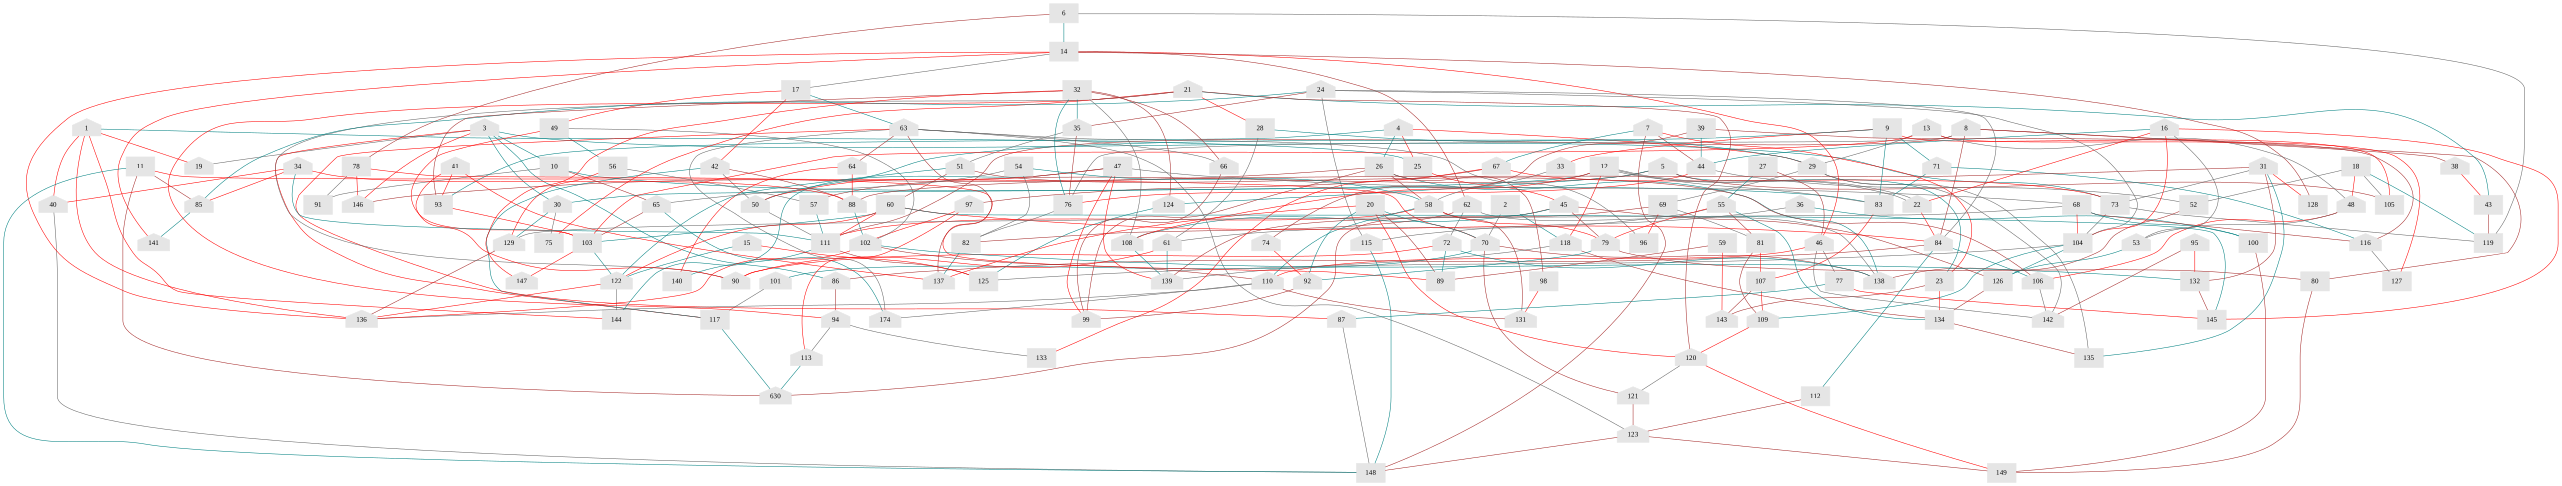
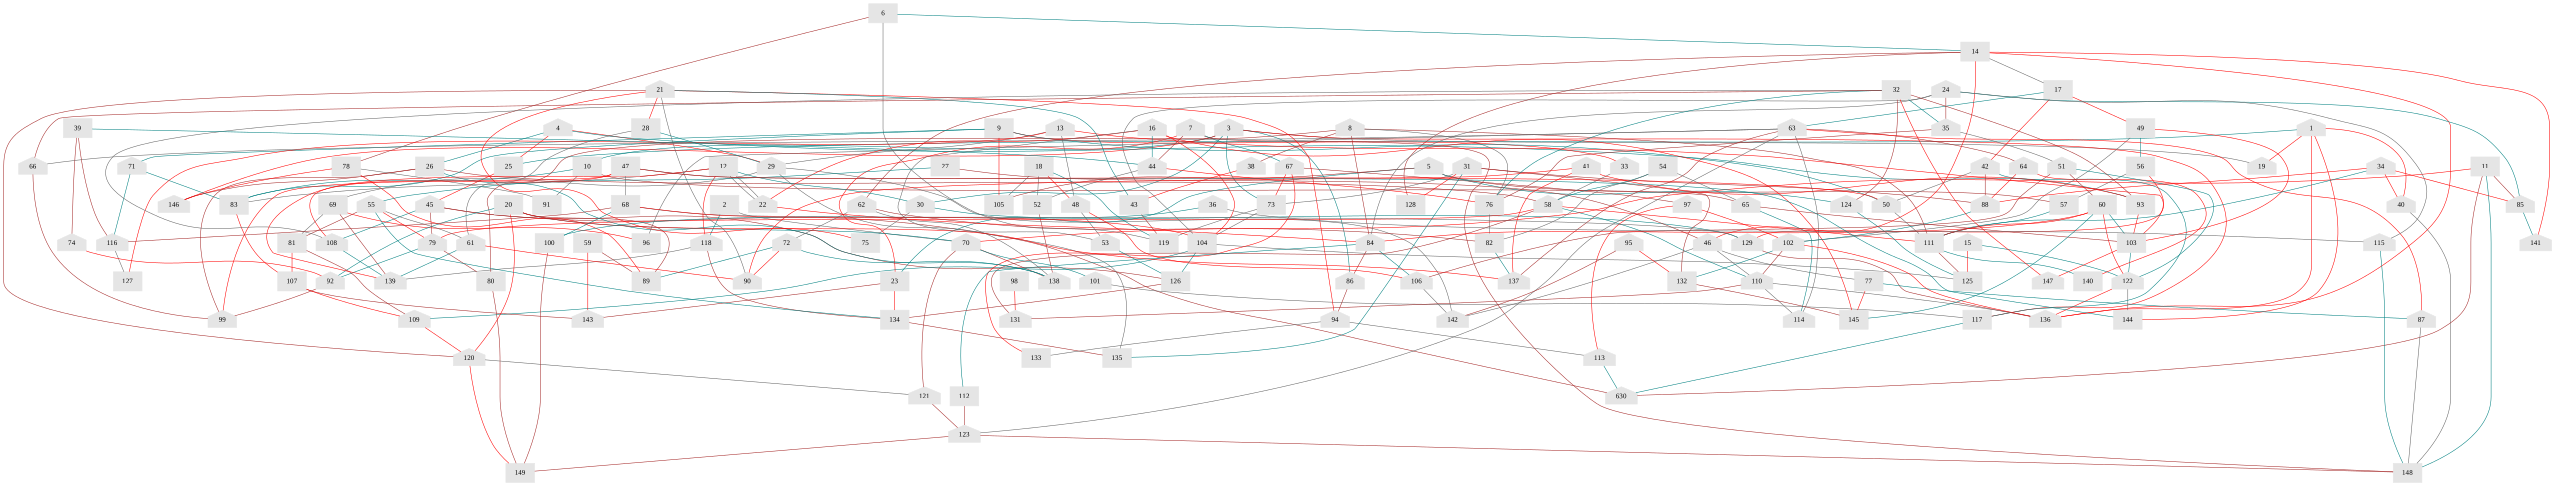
edge "26" -- "98": removed
edge "46" -- "110": color red -> gray40
node "174": label "174" -> "114"
